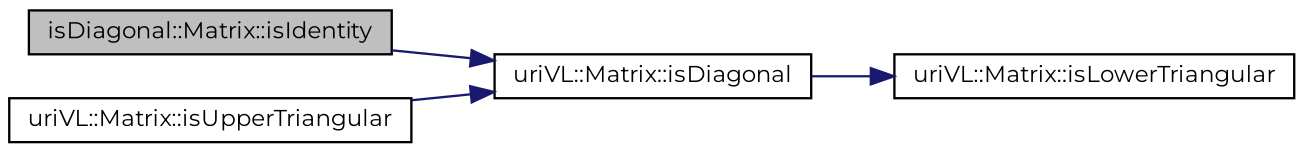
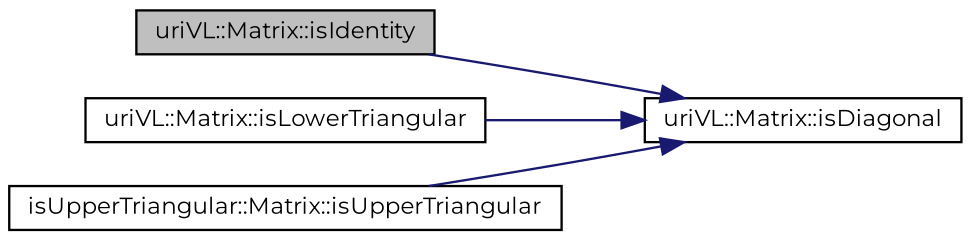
node "isDiagonal::Matrix::isIdentity": label "isDiagonal::Matrix::isIdentity" -> "uriVL::Matrix::isIdentity"
edge "uriVL::Matrix::isDiagonal" -> "uriVL::Matrix::isLowerTriangular": reversed
node "uriVL::Matrix::isUpperTriangular": label "uriVL::Matrix::isUpperTriangular" -> "isUpperTriangular::Matrix::isUpperTriangular"
